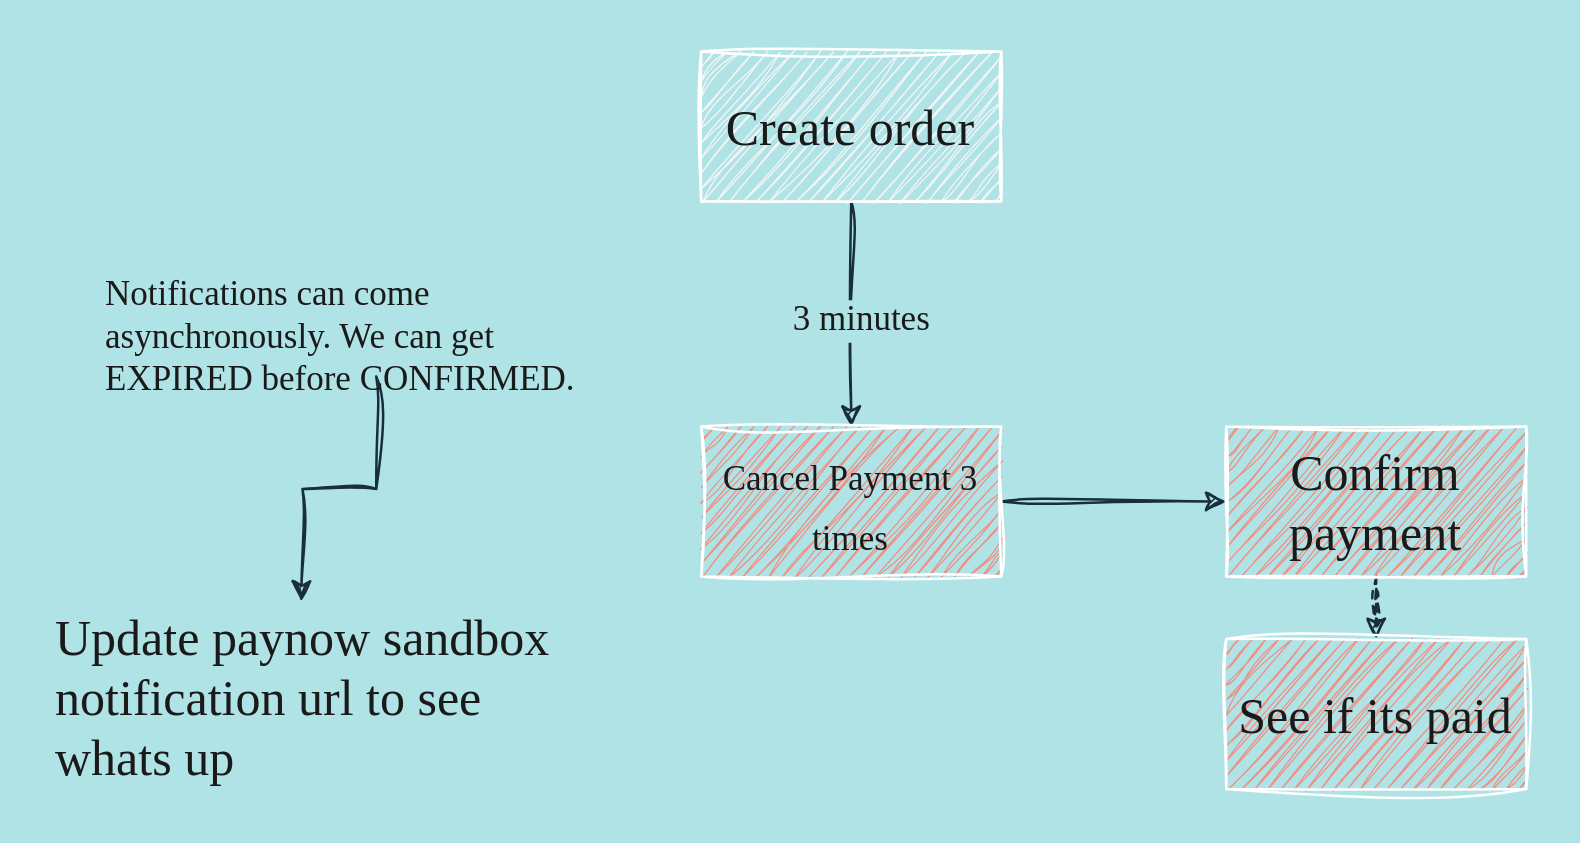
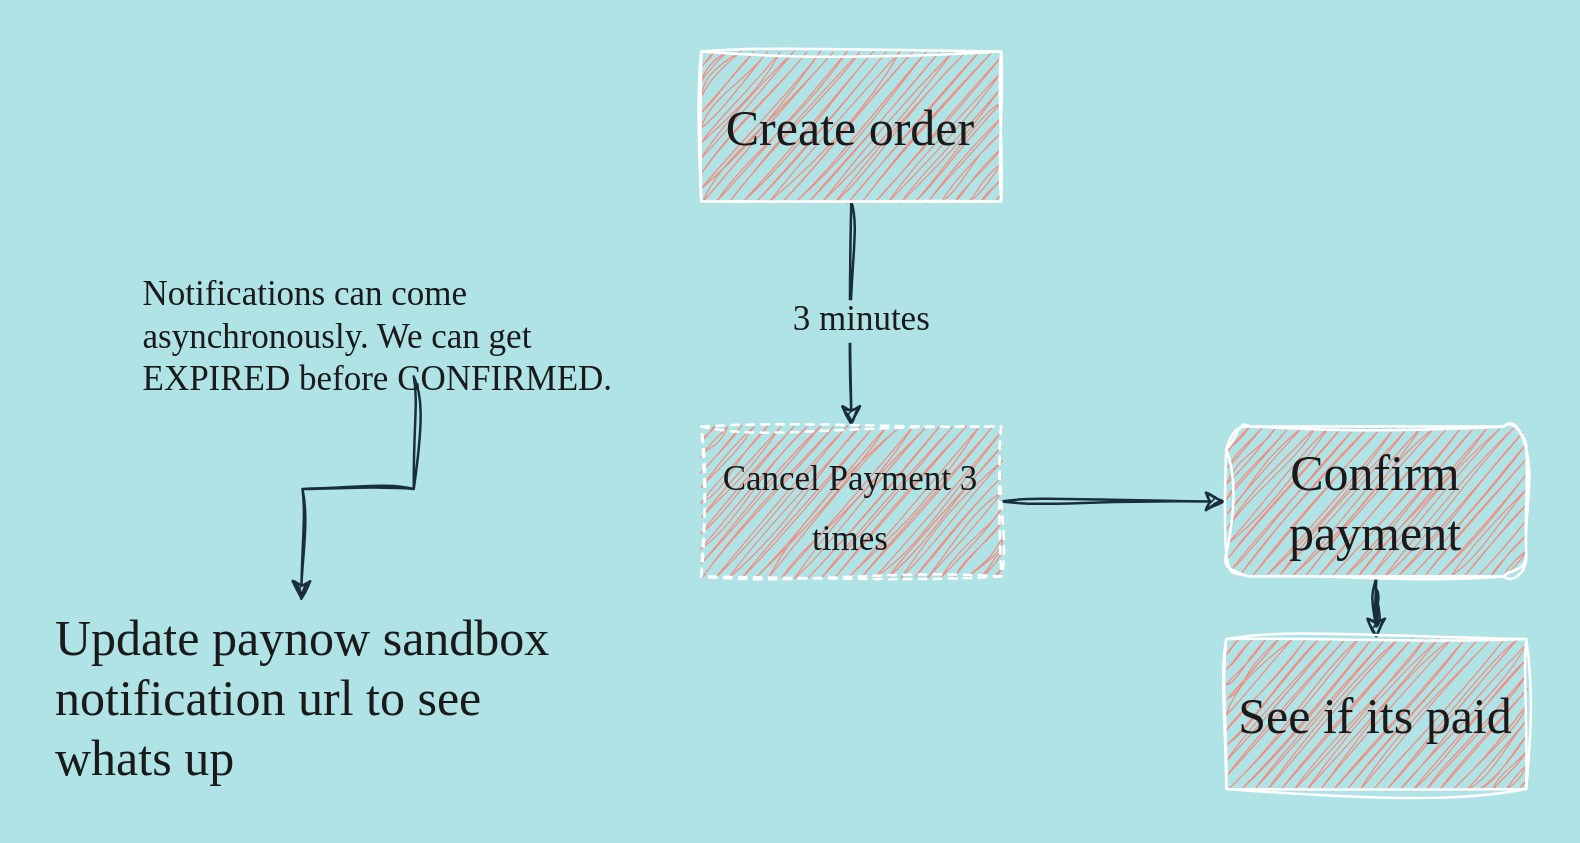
node "Create order": fillcolor #f5f5f5 -> #f08e81
node "Notifications can come asynchronously. We can get EXPIRED before CONFIRMED.": moved (376, 339) -> (414, 339)
node "Cancel Payment 3 times": style solid -> dashed
node "Confirm payment": shape rectangle -> rounded rectangle
edge "Confirm payment" -> "See if its paid": style dashed -> solid
